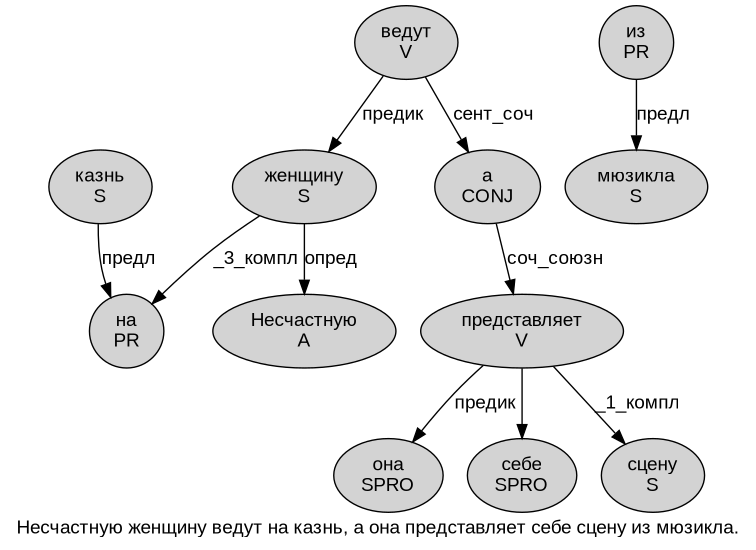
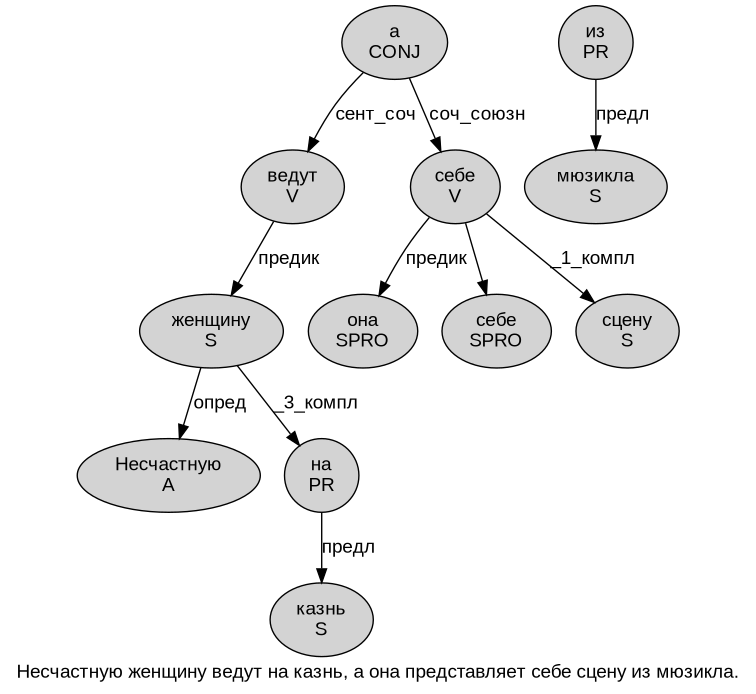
edge "ведут V" -> "а CONJ": reversed
edge "казнь S" -> "на PR": reversed
node "представляет V": label "представляет V" -> "себе V"
